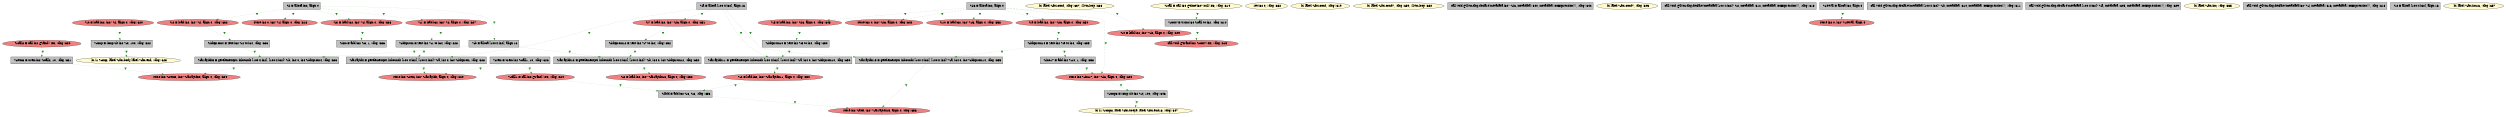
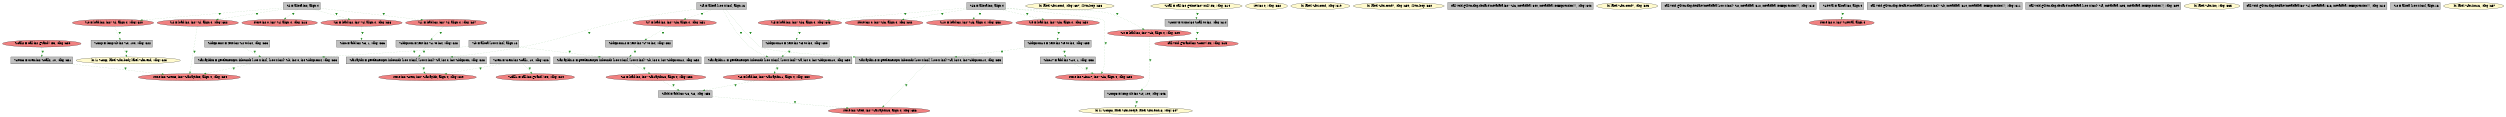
edge "%i = alloca i32, align 4" -> "%b = alloca [100 x i32], align 16": now "%i = alloca i32, align 4" -> "%0 = load i32, i32* %i, align 4, !dbg !620"
edge "%2 = load i32, i32* %i, align 4, !dbg !632" -> "%idxprom4 = zext i32 %2 to i64, !dbg !633": now "%2 = load i32, i32* %i, align 4, !dbg !632" -> "store i32 %rem3, i32* %arrayidx5, align 4, !dbg !634"
edge "%call1 = call i32 @rand() #3, !dbg !624" -> "%add = add i32 %6, %8, !dbg !653": now "%8 = load i32, i32* %arrayidx13, align 4, !dbg !652" -> "%add = add i32 %6, %8, !dbg !653"
edge "store i32 %inc17, i32* %i6, align 4, !dbg !658" -> "%cmp8 = icmp ult i32 %4, 100, !dbg !646": now "%4 = load i32, i32* %i6, align 4, !dbg !644" -> "%cmp8 = icmp ult i32 %4, 100, !dbg !646"
